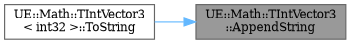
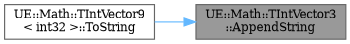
node "UE::Math::TIntVector3 < int32 >::ToString": label "UE::Math::TIntVector3 < int32 >::ToString" -> "UE::Math::TIntVector9 < int32 >::ToString"
